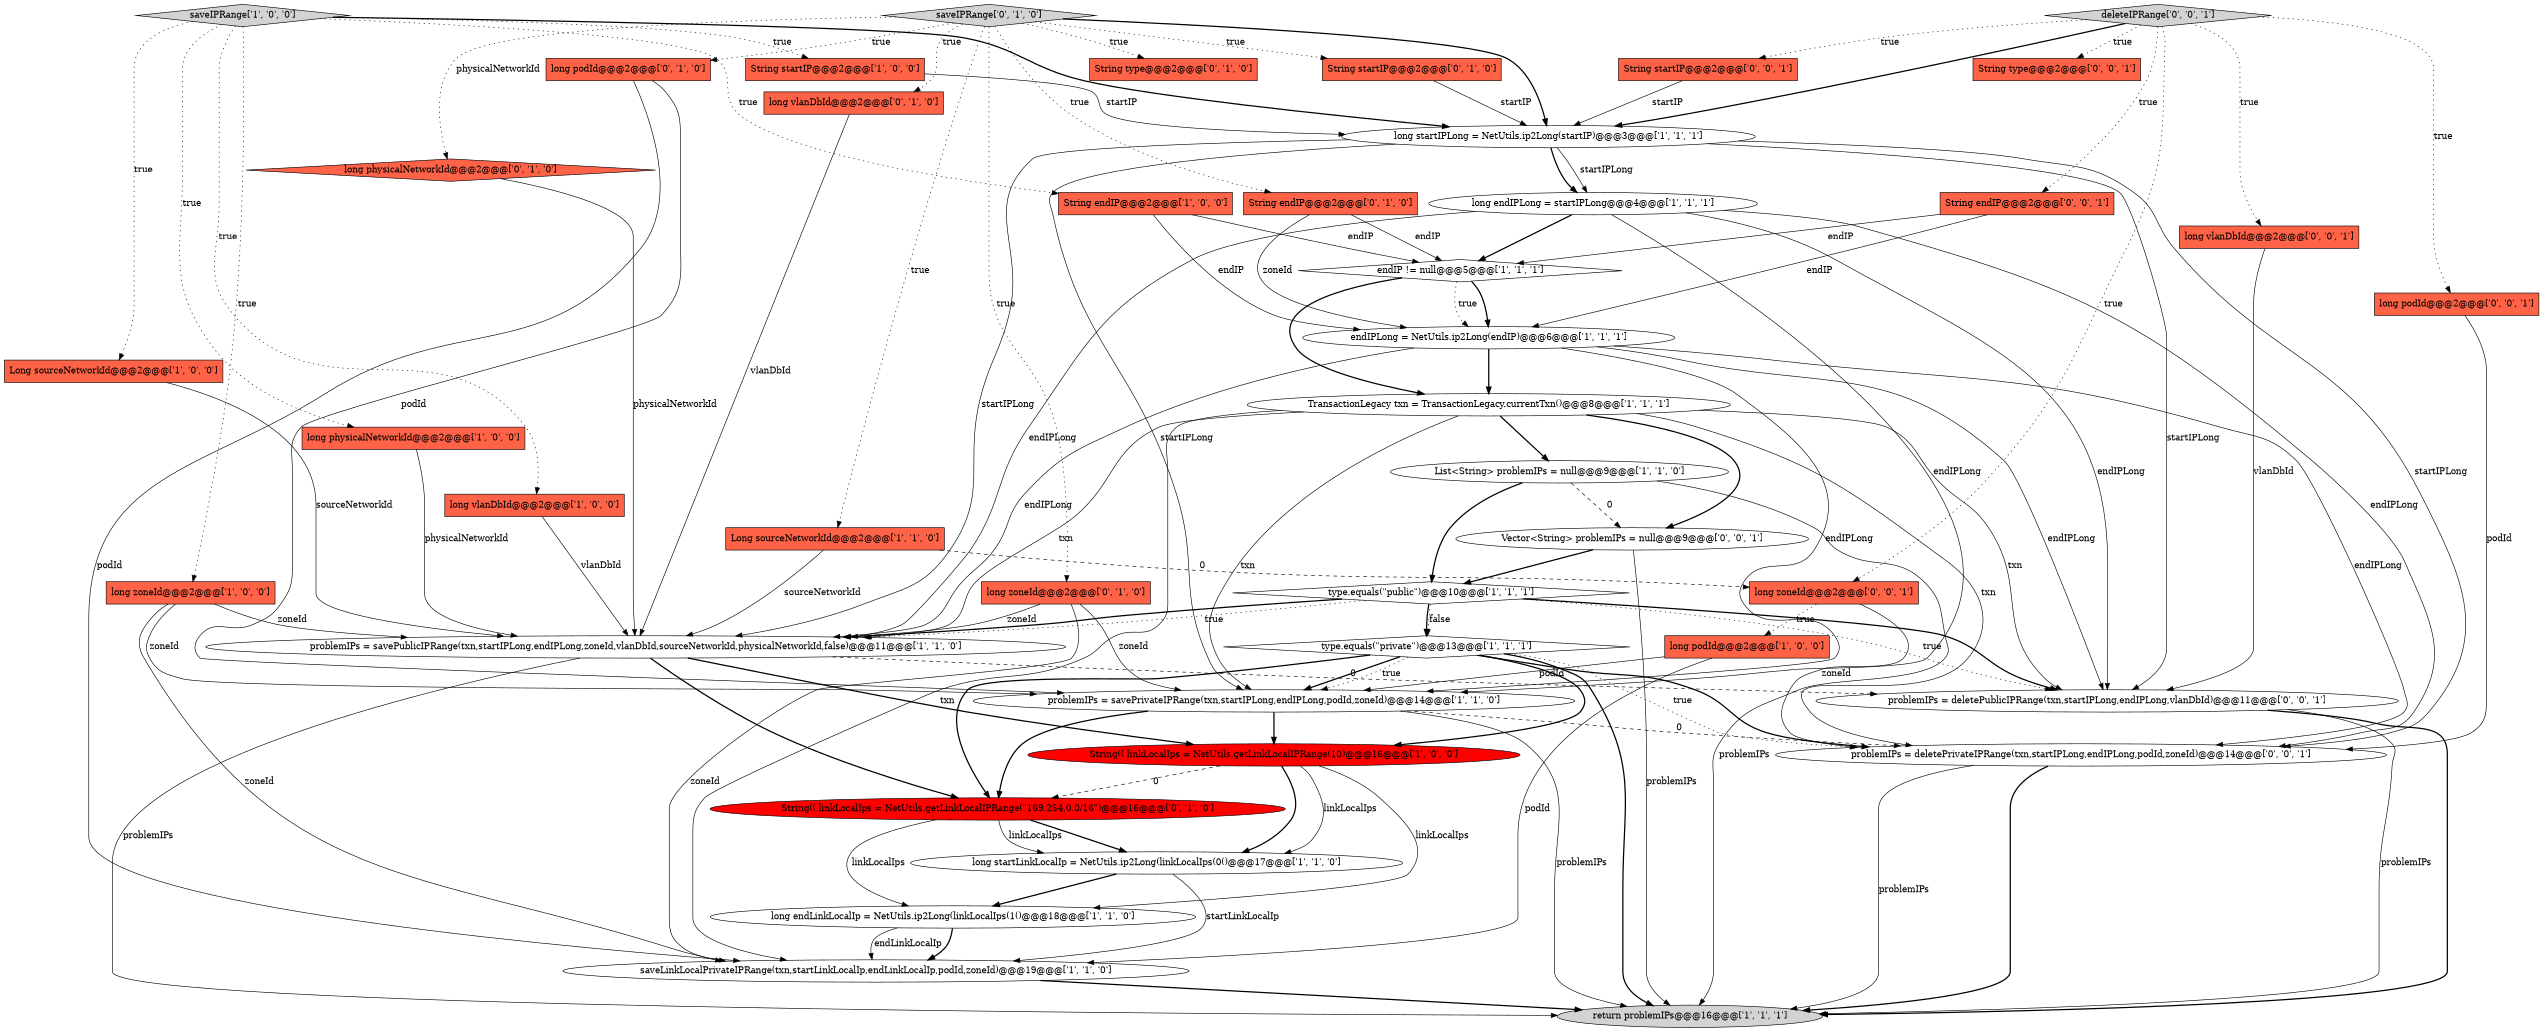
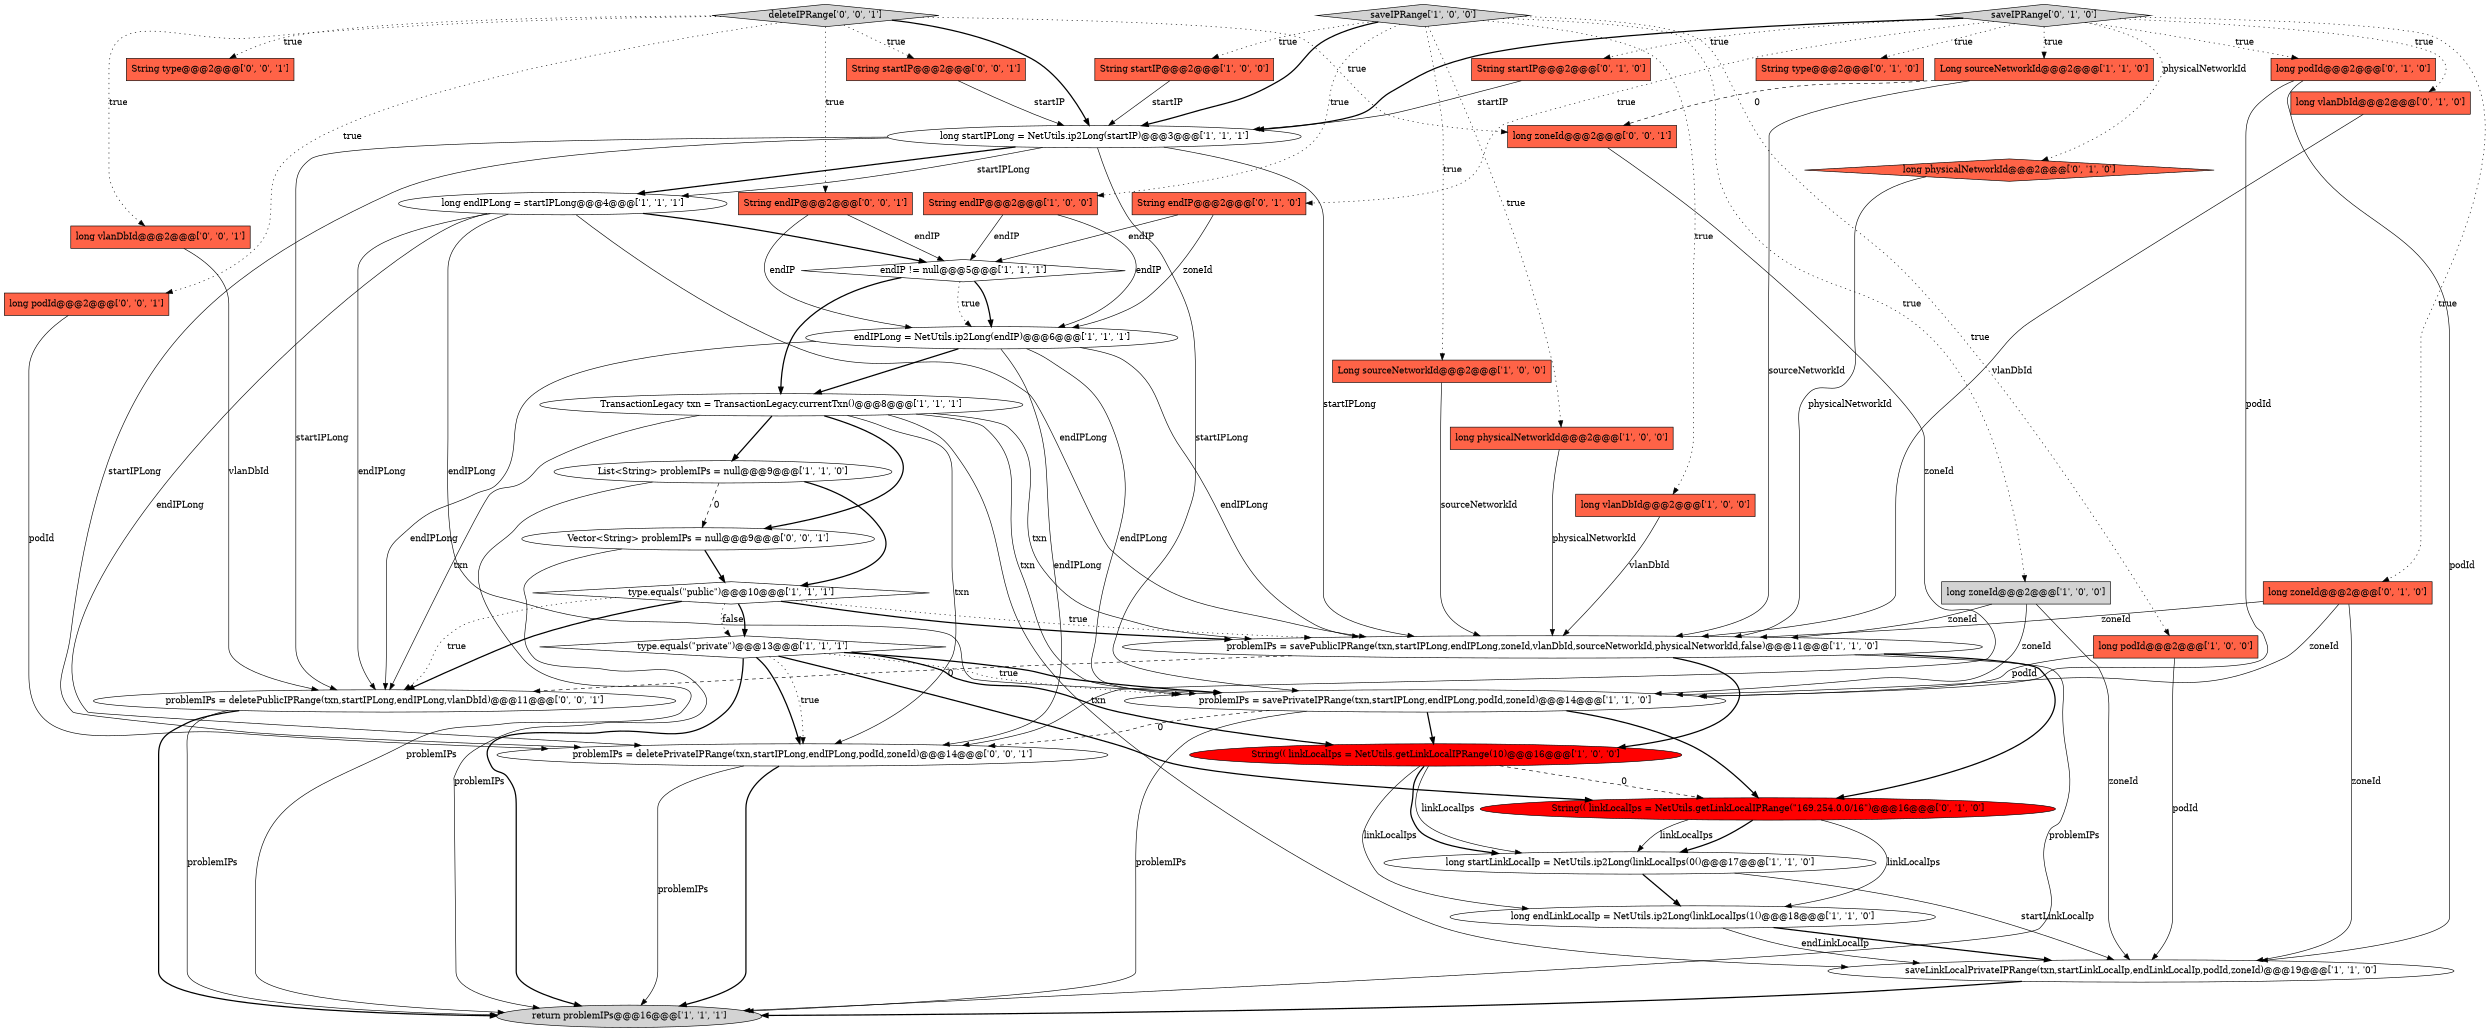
node "long zoneId@@@2@@@['1', '0', '0']": fillcolor tomato -> lightgray
edge "long zoneId@@@2@@@['0', '0', '1']" -> "long podId@@@2@@@['1', '0', '0']": now "saveIPRange['1', '0', '0']" -> "long podId@@@2@@@['1', '0', '0']"
